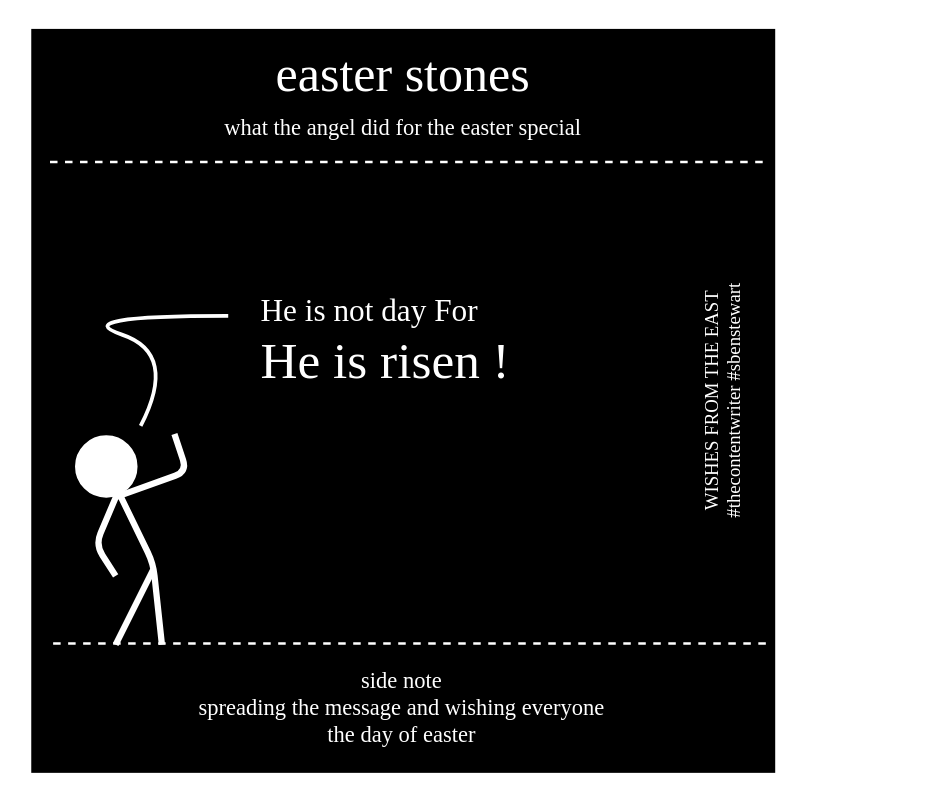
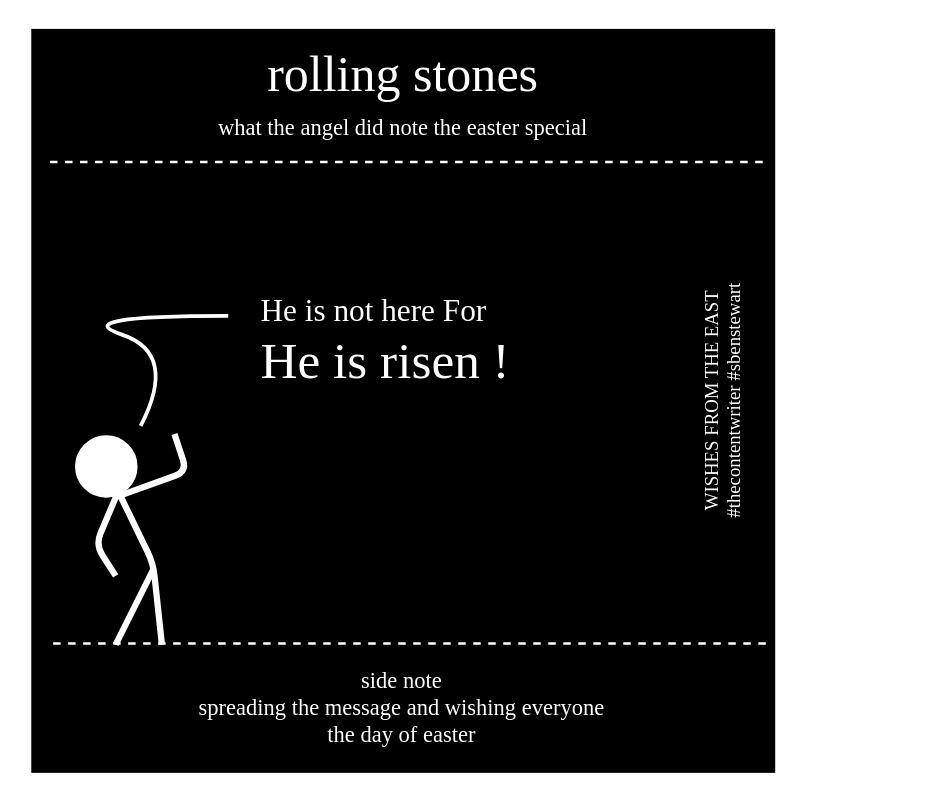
node "easter stones": label "easter stones" -> "rolling stones"
node "what the angel did for the easter special": label "what the angel did for the easter special" -> "what the angel did note the easter special"
node "He is not day For He is risen !": label "He is not day For He is risen !" -> "He is not here For He is risen !"
